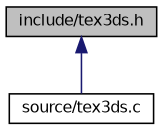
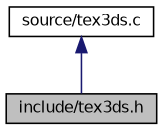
edge "source/tex3ds.c" -> "include/tex3ds.h": reversed
